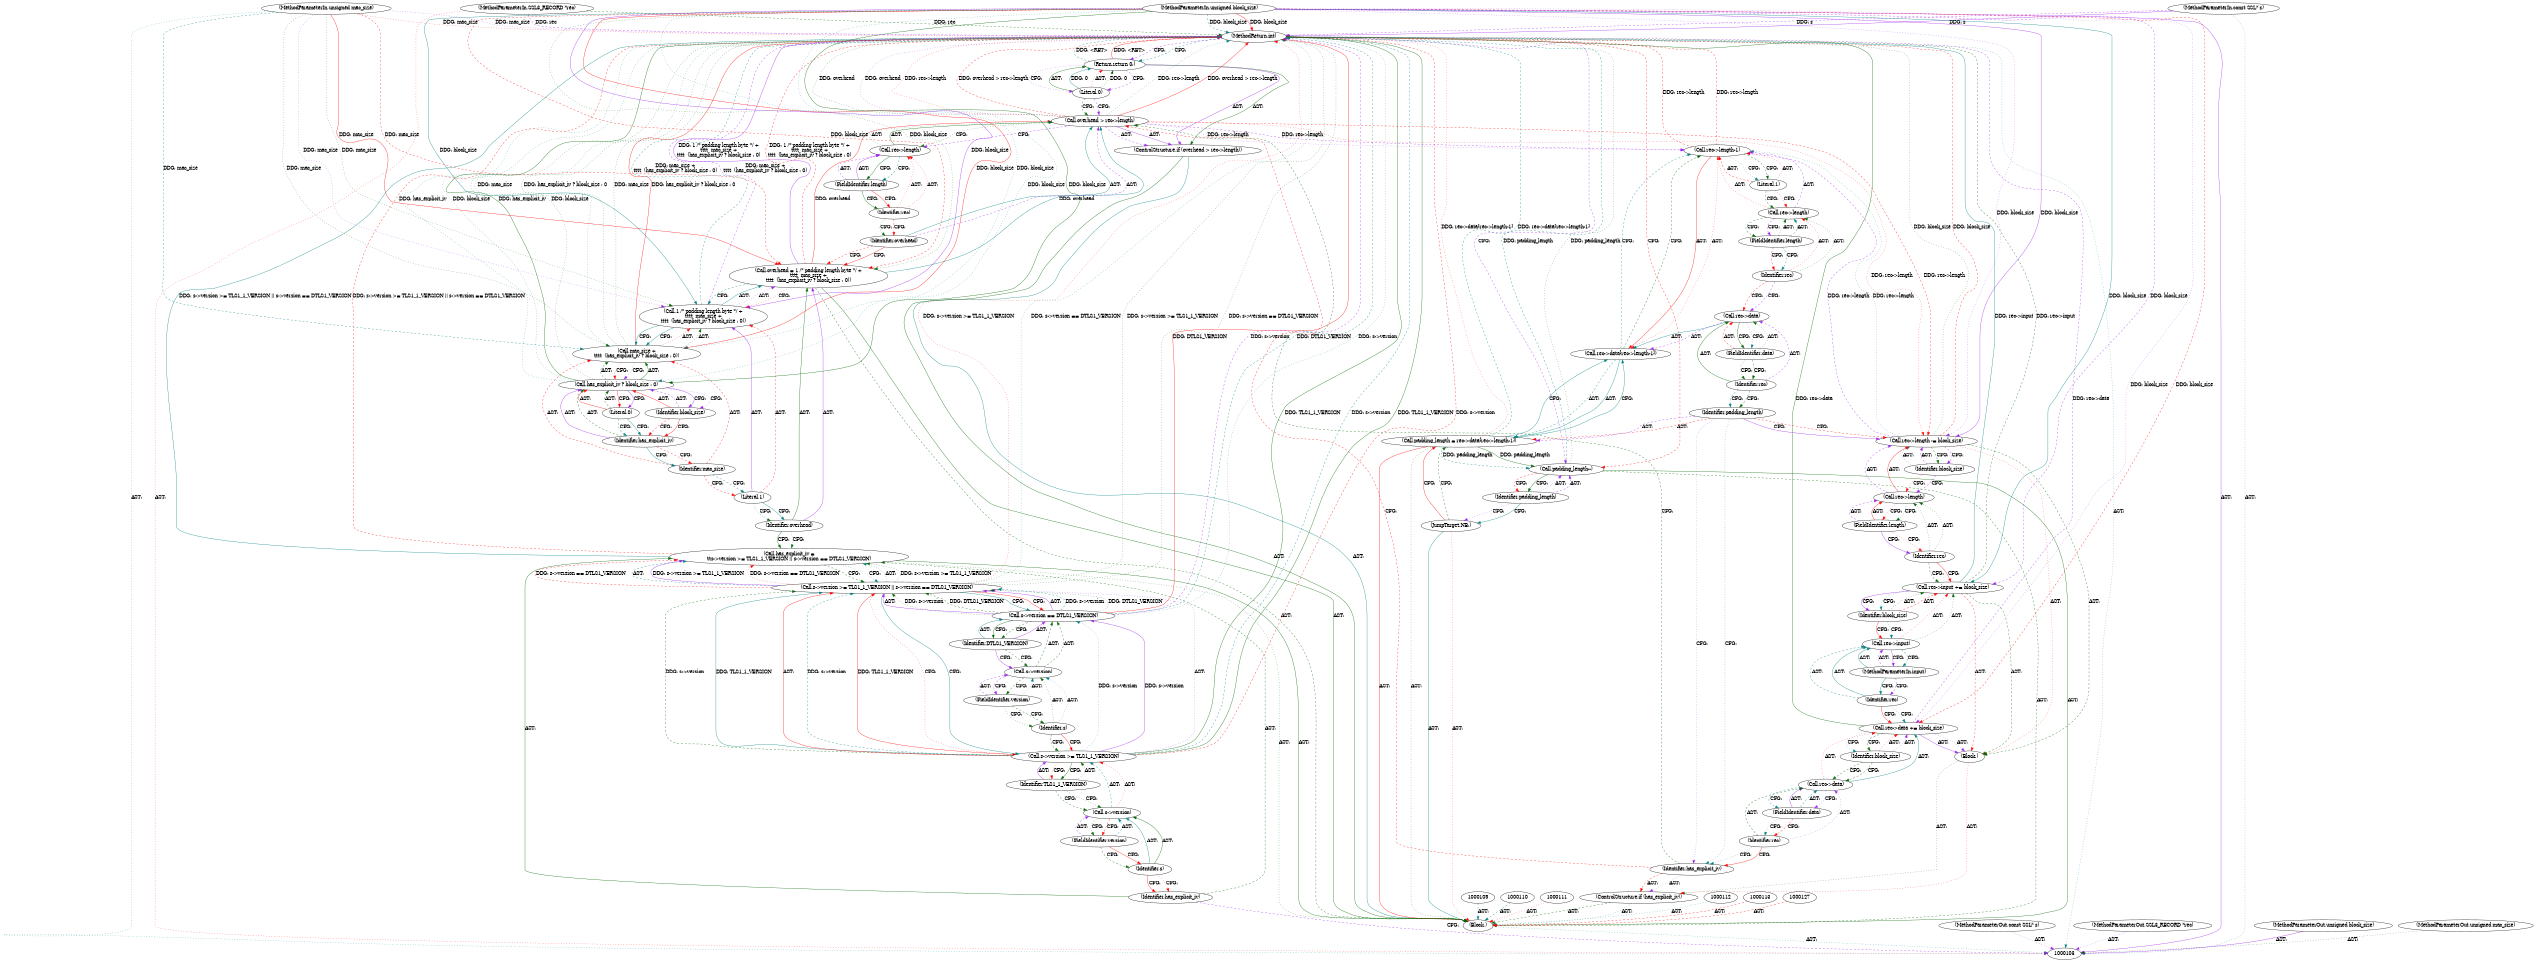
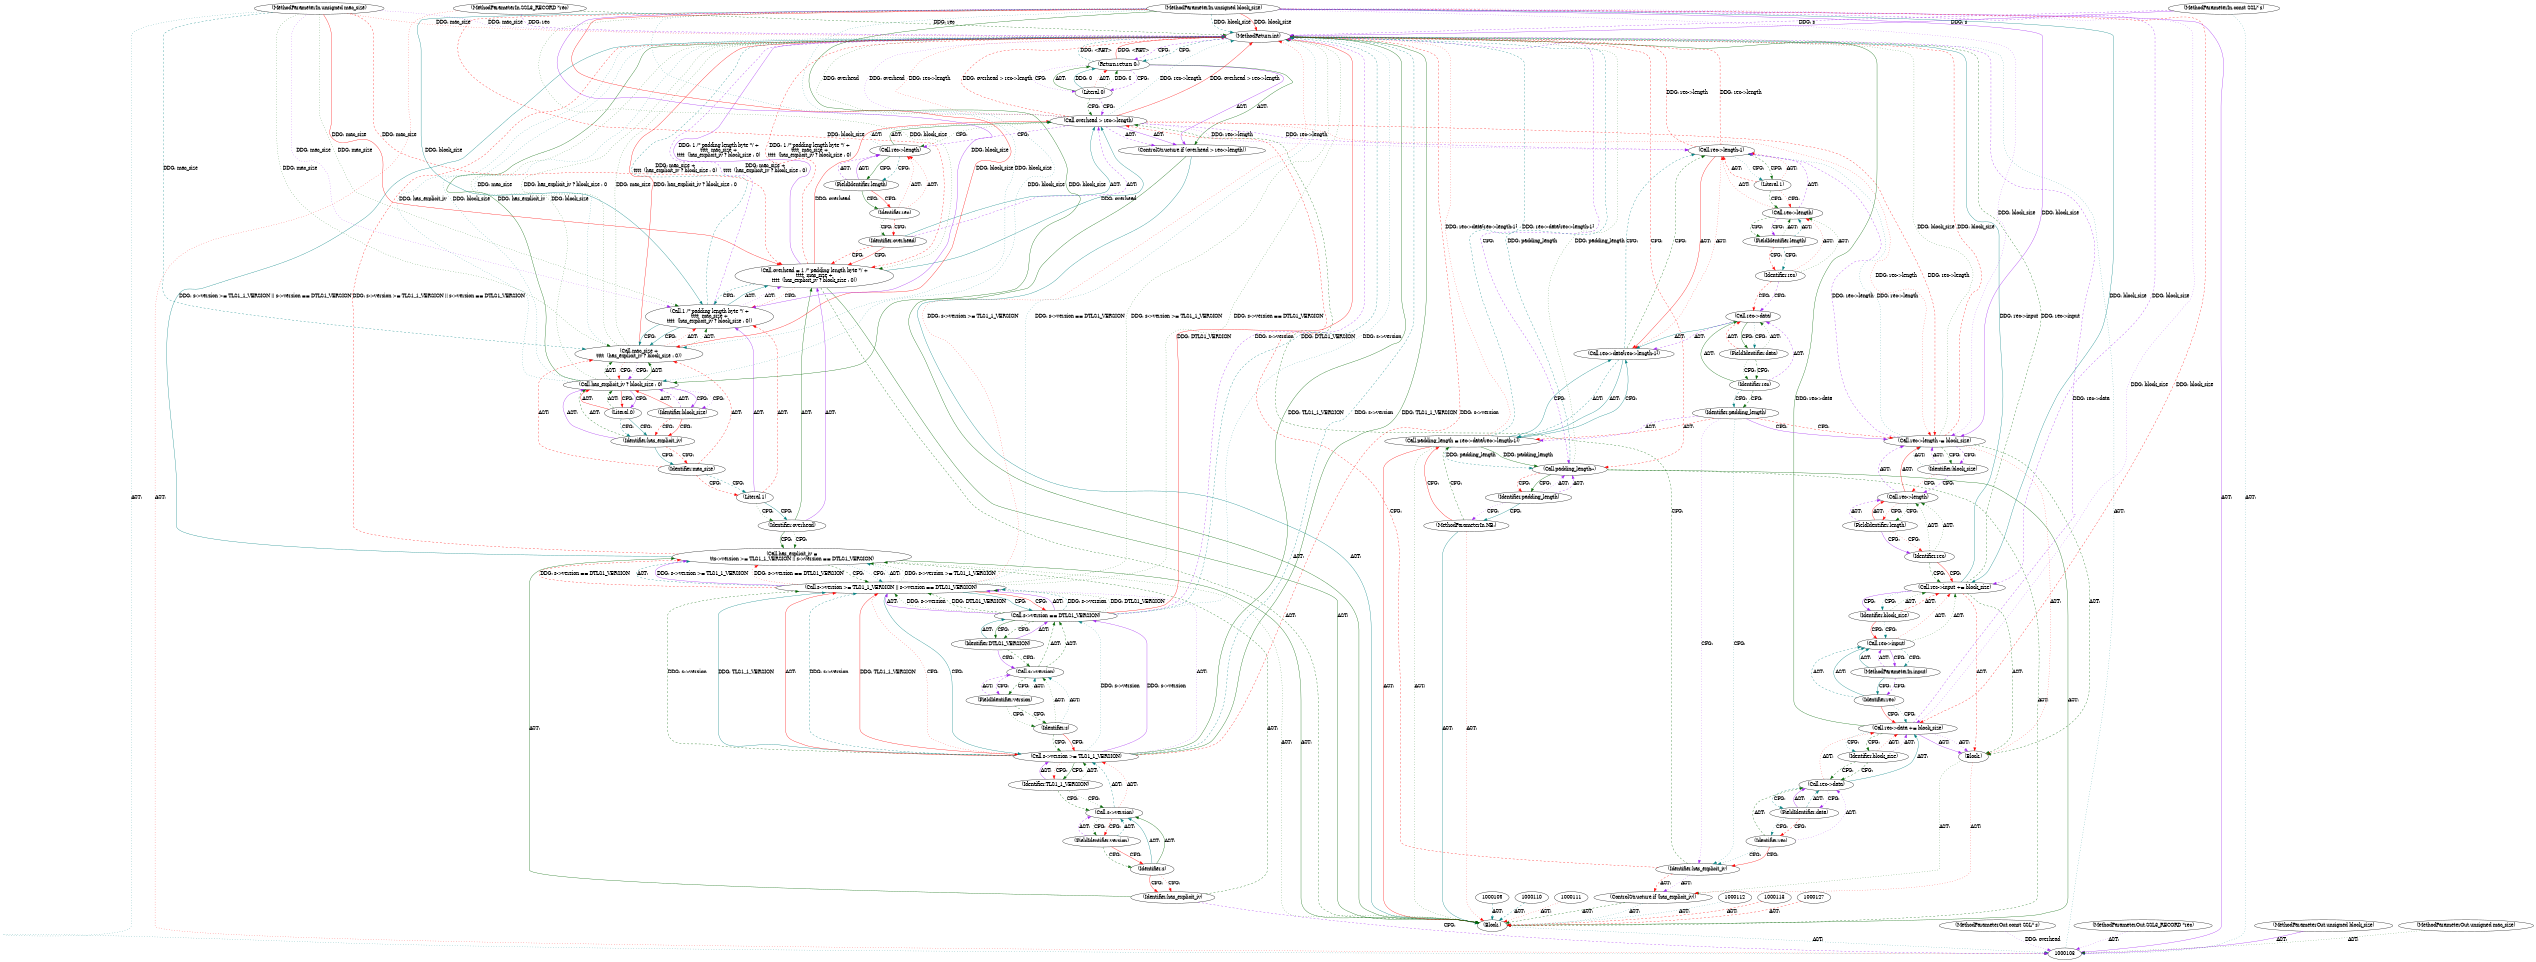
edge "(MethodReturn,int)" -> "1000103": reversed
node "(JumpTarget,NB:)": label "(JumpTarget,NB:)" -> "(MethodParameterIn,NB:)"
edge "(MethodParameterOut,const SSL* s)" -> "1000103": label "AST: " -> "DDG: overhead"
